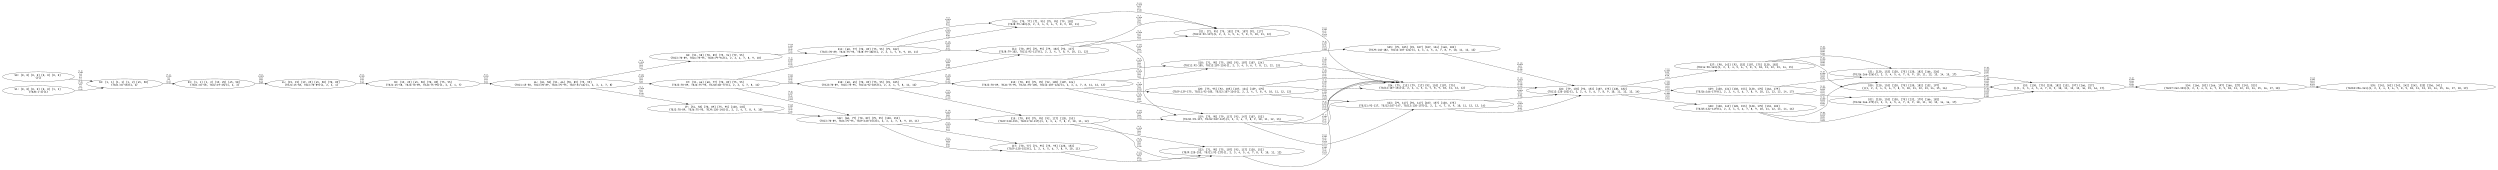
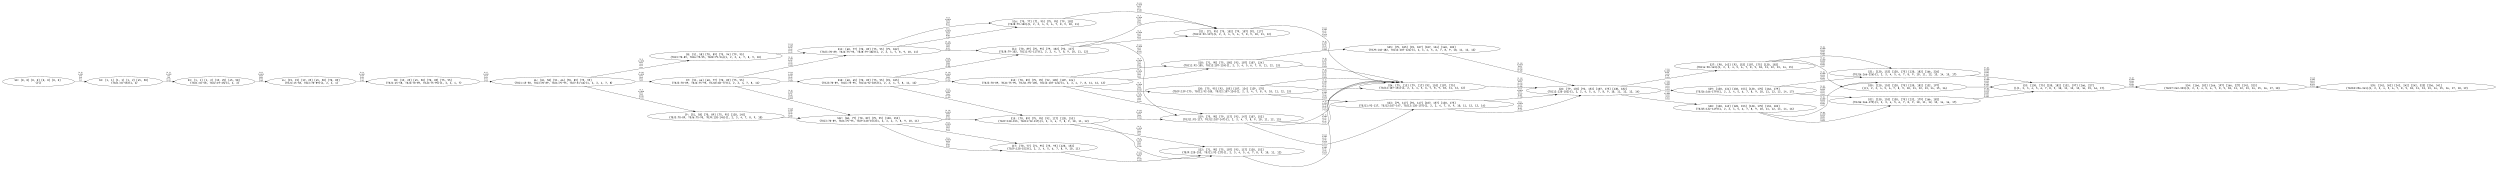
node "S1: [0, 0] [0, 0] [0, 0] [1, 2] {T0J0:1-2}{1}": removed
